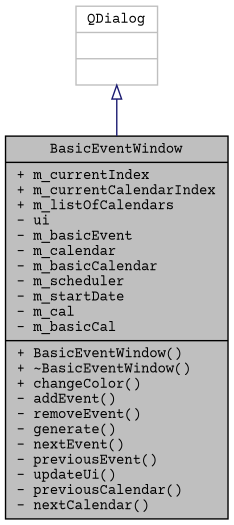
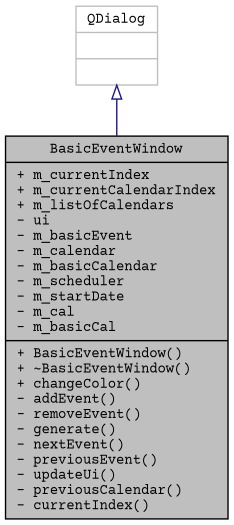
node "BasicEventWindow": text "- nextCalendar()" -> "- currentIndex()"
